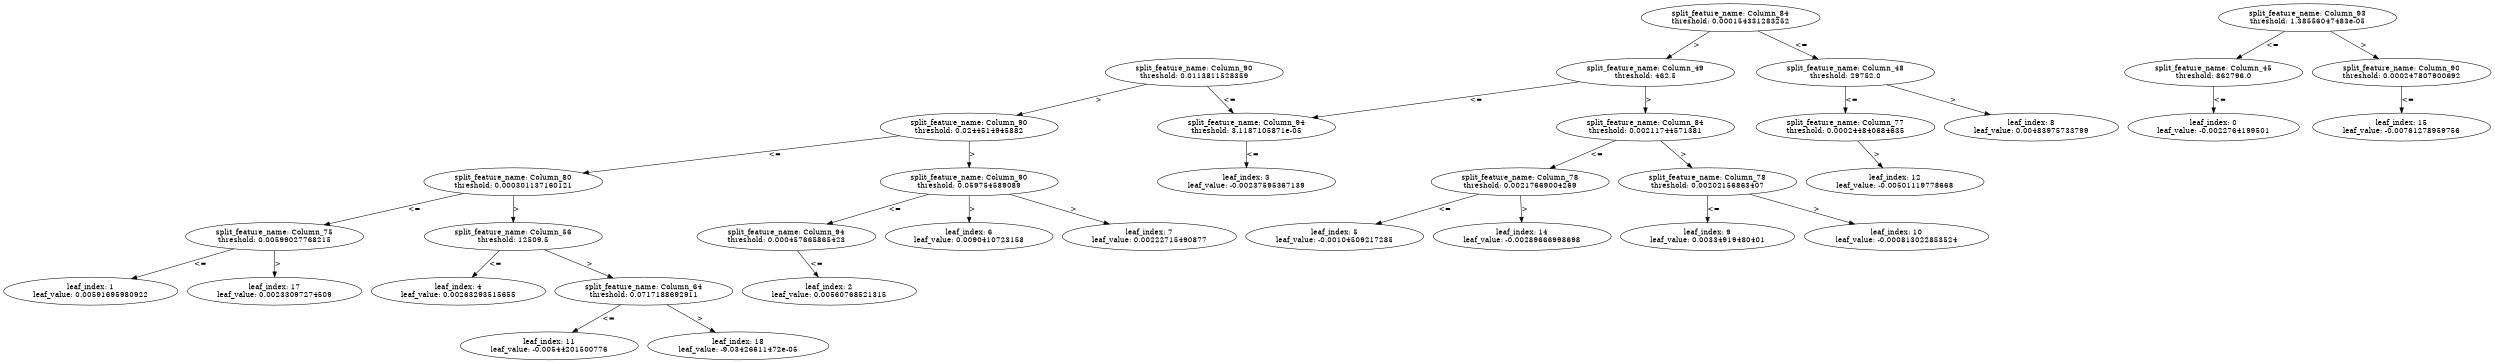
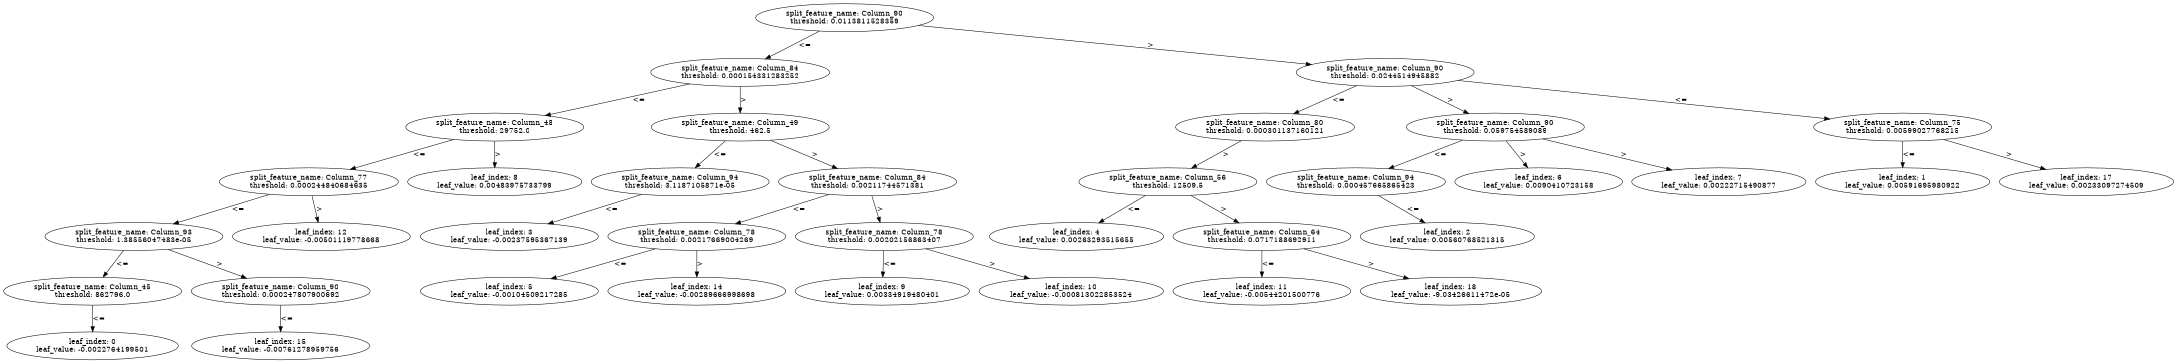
edge "split_feature_name: Column_90 threshold: 0.0113811528359" -> "split_feature_name: Column_94 threshold: 3.1187105871e-05": now "split_feature_name: Column_90 threshold: 0.0113811528359" -> "split_feature_name: Column_84 threshold: 0.000154331283252"
edge "split_feature_name: Column_77 threshold: 0.000244840684635" -> "split_feature_name: Column_93 threshold: 1.38556047483e-05": added, label "<="
edge "split_feature_name: Column_80 threshold: 0.000301137160121" -> "split_feature_name: Column_75 threshold: 0.00599027768215": now "split_feature_name: Column_90 threshold: 0.0244514945882" -> "split_feature_name: Column_75 threshold: 0.00599027768215"
